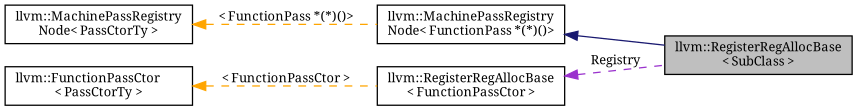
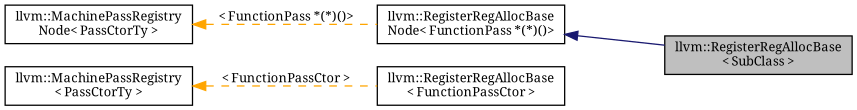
node "llvm::MachinePassRegistry Node< FunctionPass *(*)()>": label "llvm::MachinePassRegistry Node< FunctionPass *(*)()>" -> "llvm::RegisterRegAllocBase Node< FunctionPass *(*)()>"
edge "llvm::RegisterRegAllocBase < SubClass >" -> "llvm::RegisterRegAllocBase < FunctionPassCtor >": removed, label "Registry"
node "llvm::FunctionPassCtor < PassCtorTy >": label "llvm::FunctionPassCtor < PassCtorTy >" -> "llvm::MachinePassRegistry < PassCtorTy >"
